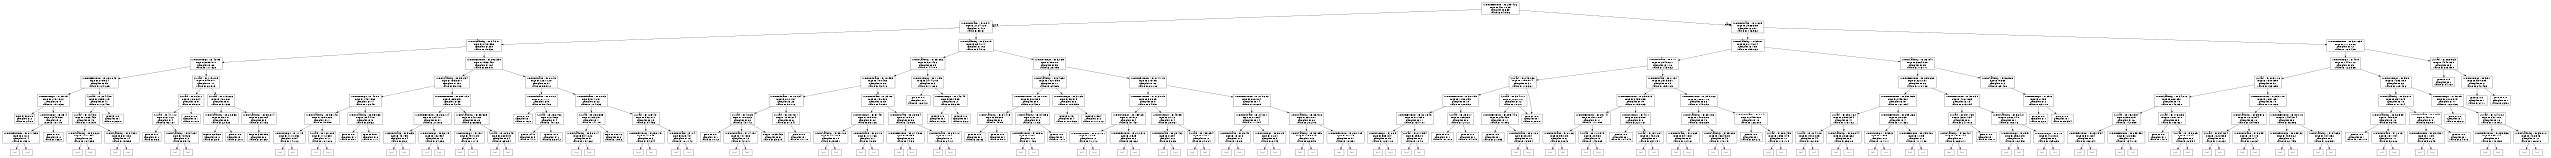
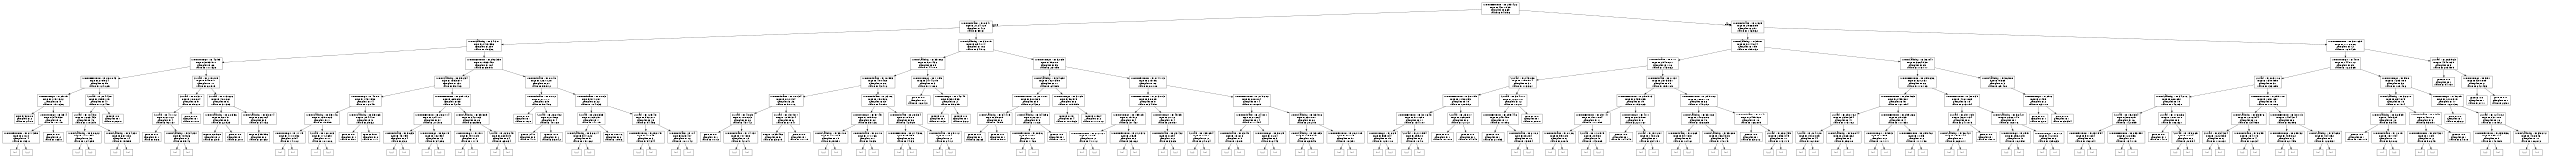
edge "SWrad <= 249.098 mse = 1750.974 samples = 31 value = 113.367" -> "mse = -0.0 samples = 1 value = 200.0": now "SWrad <= 249.098 mse = 1750.974 samples = 31 value = 113.367" -> "SWrad <= 304.717 mse = 1222.707 samples = 12 value = 78.211"
node "WOA_MLDpt <= 35.4 mse = 345.938 samples = 6 mse = 181.75": label "WOA_MLDpt <= 35.4 mse = 345.938 samples = 6 mse = 181.75" -> "WOA_MLDpt <= 35.4 mse = 345.938 samples = 6 value = 181.75"
edge "WOA_MLDpt <= 45.35 mse = 27.12 samples = 4 value = 28.857" -> "SWrad <= 139.654 mse = 0.001 samples = 2 value = 24.064": removed
edge "SWrad <= 4.825 mse = 708.613 samples = 20 value = 45.742" -> "mse = 1035.452 samples = 5 value = 63.679": now "SWrad <= 157.517 mse = 1059.374 samples = 6 value = 67.847" -> "mse = 1035.452 samples = 5 value = 63.679"
